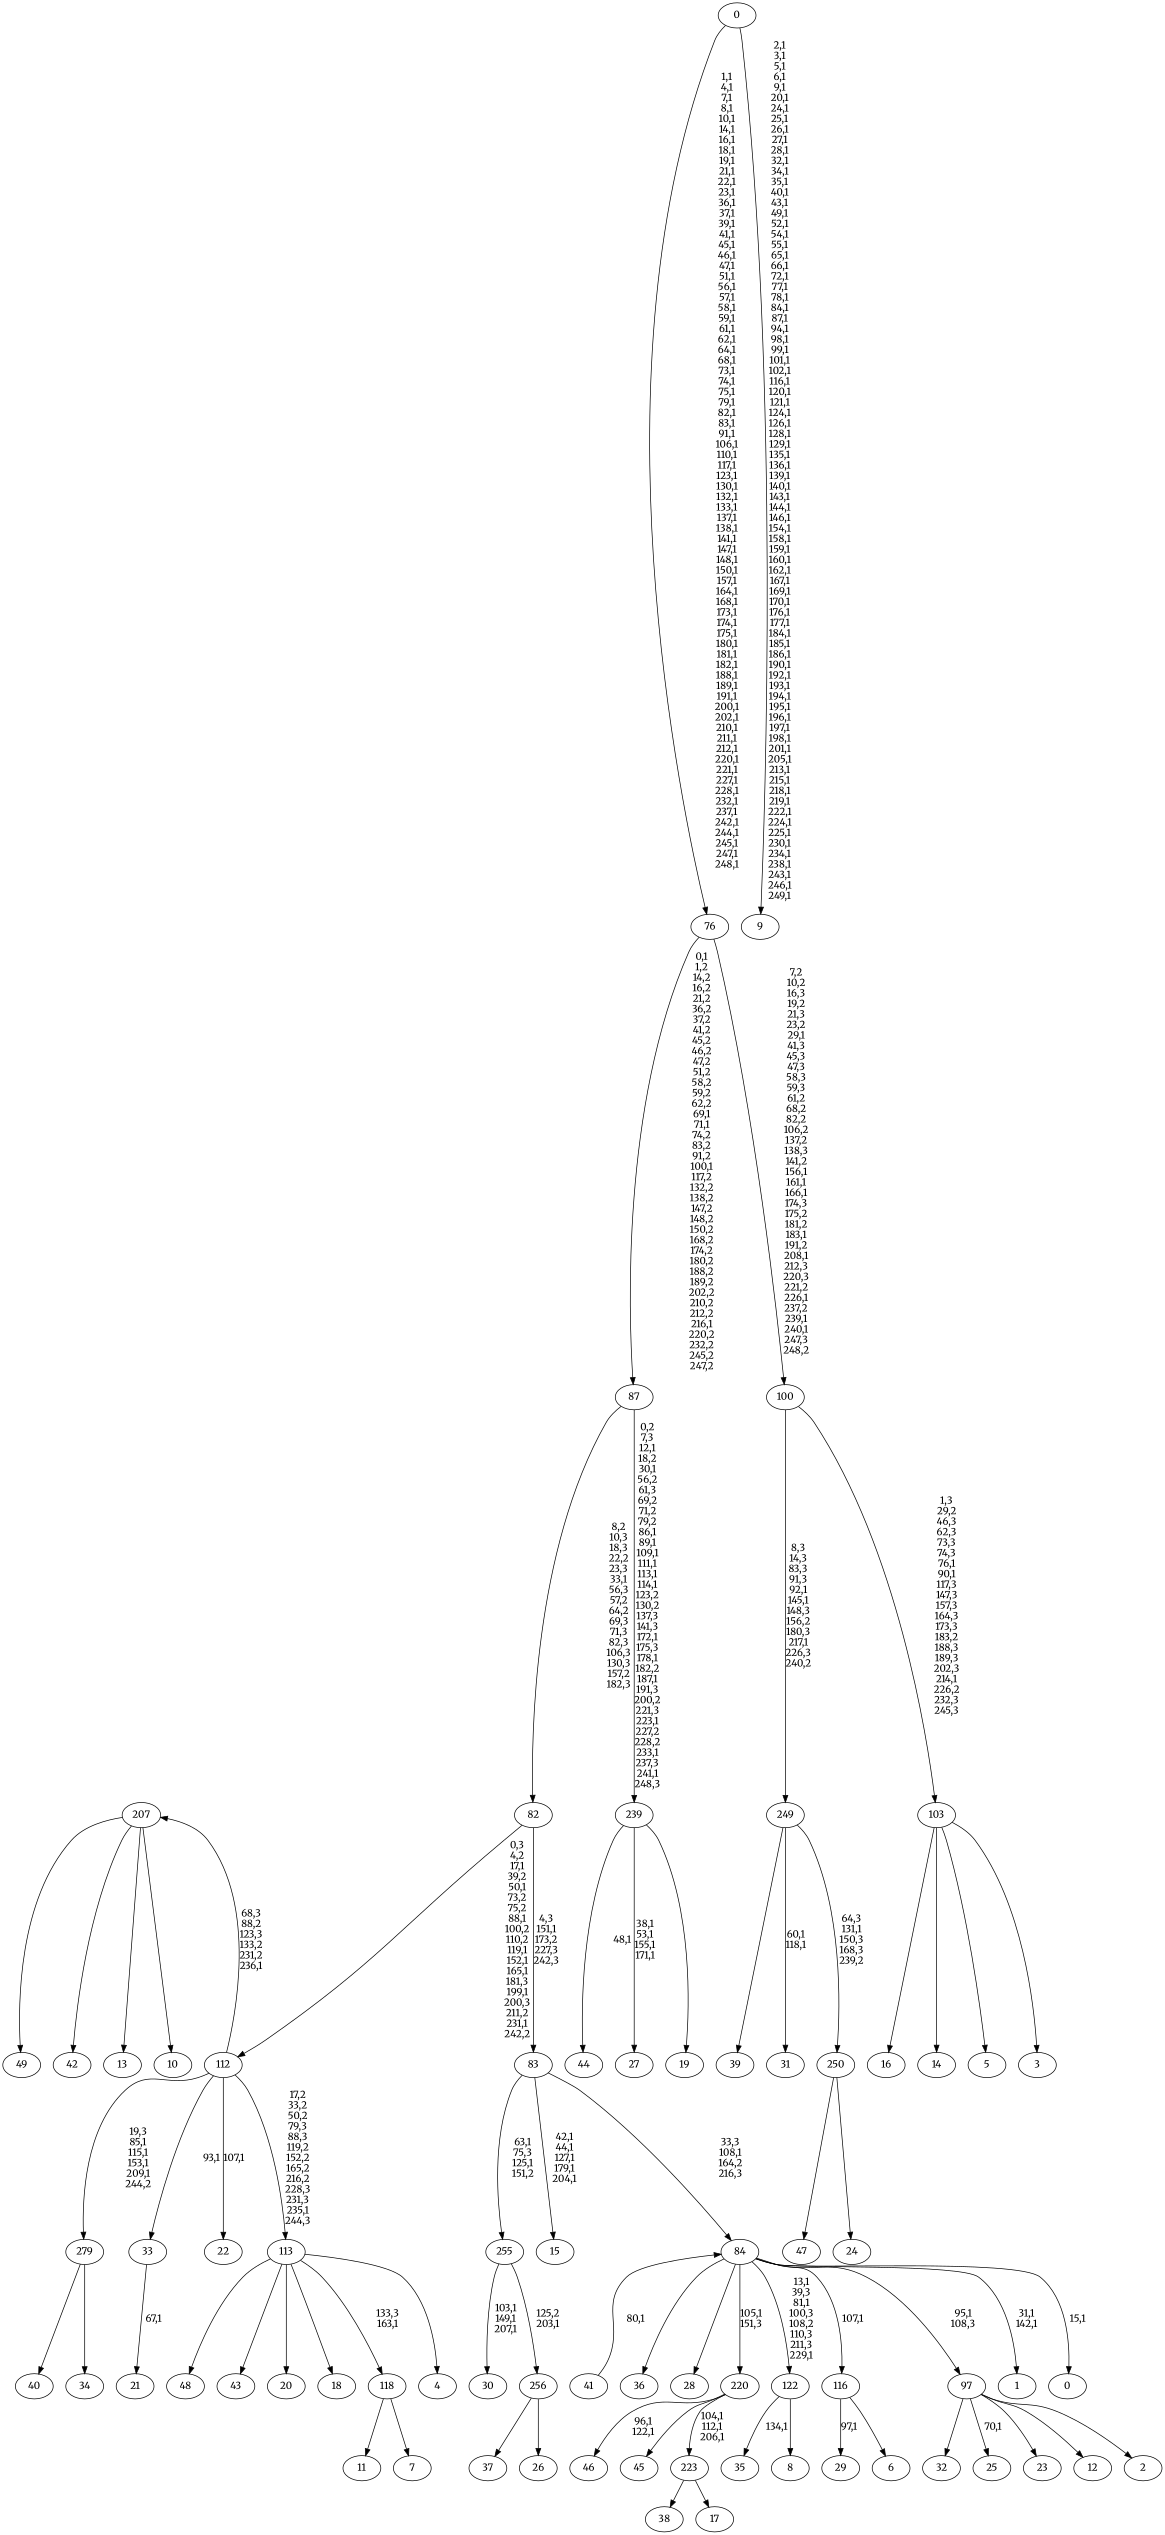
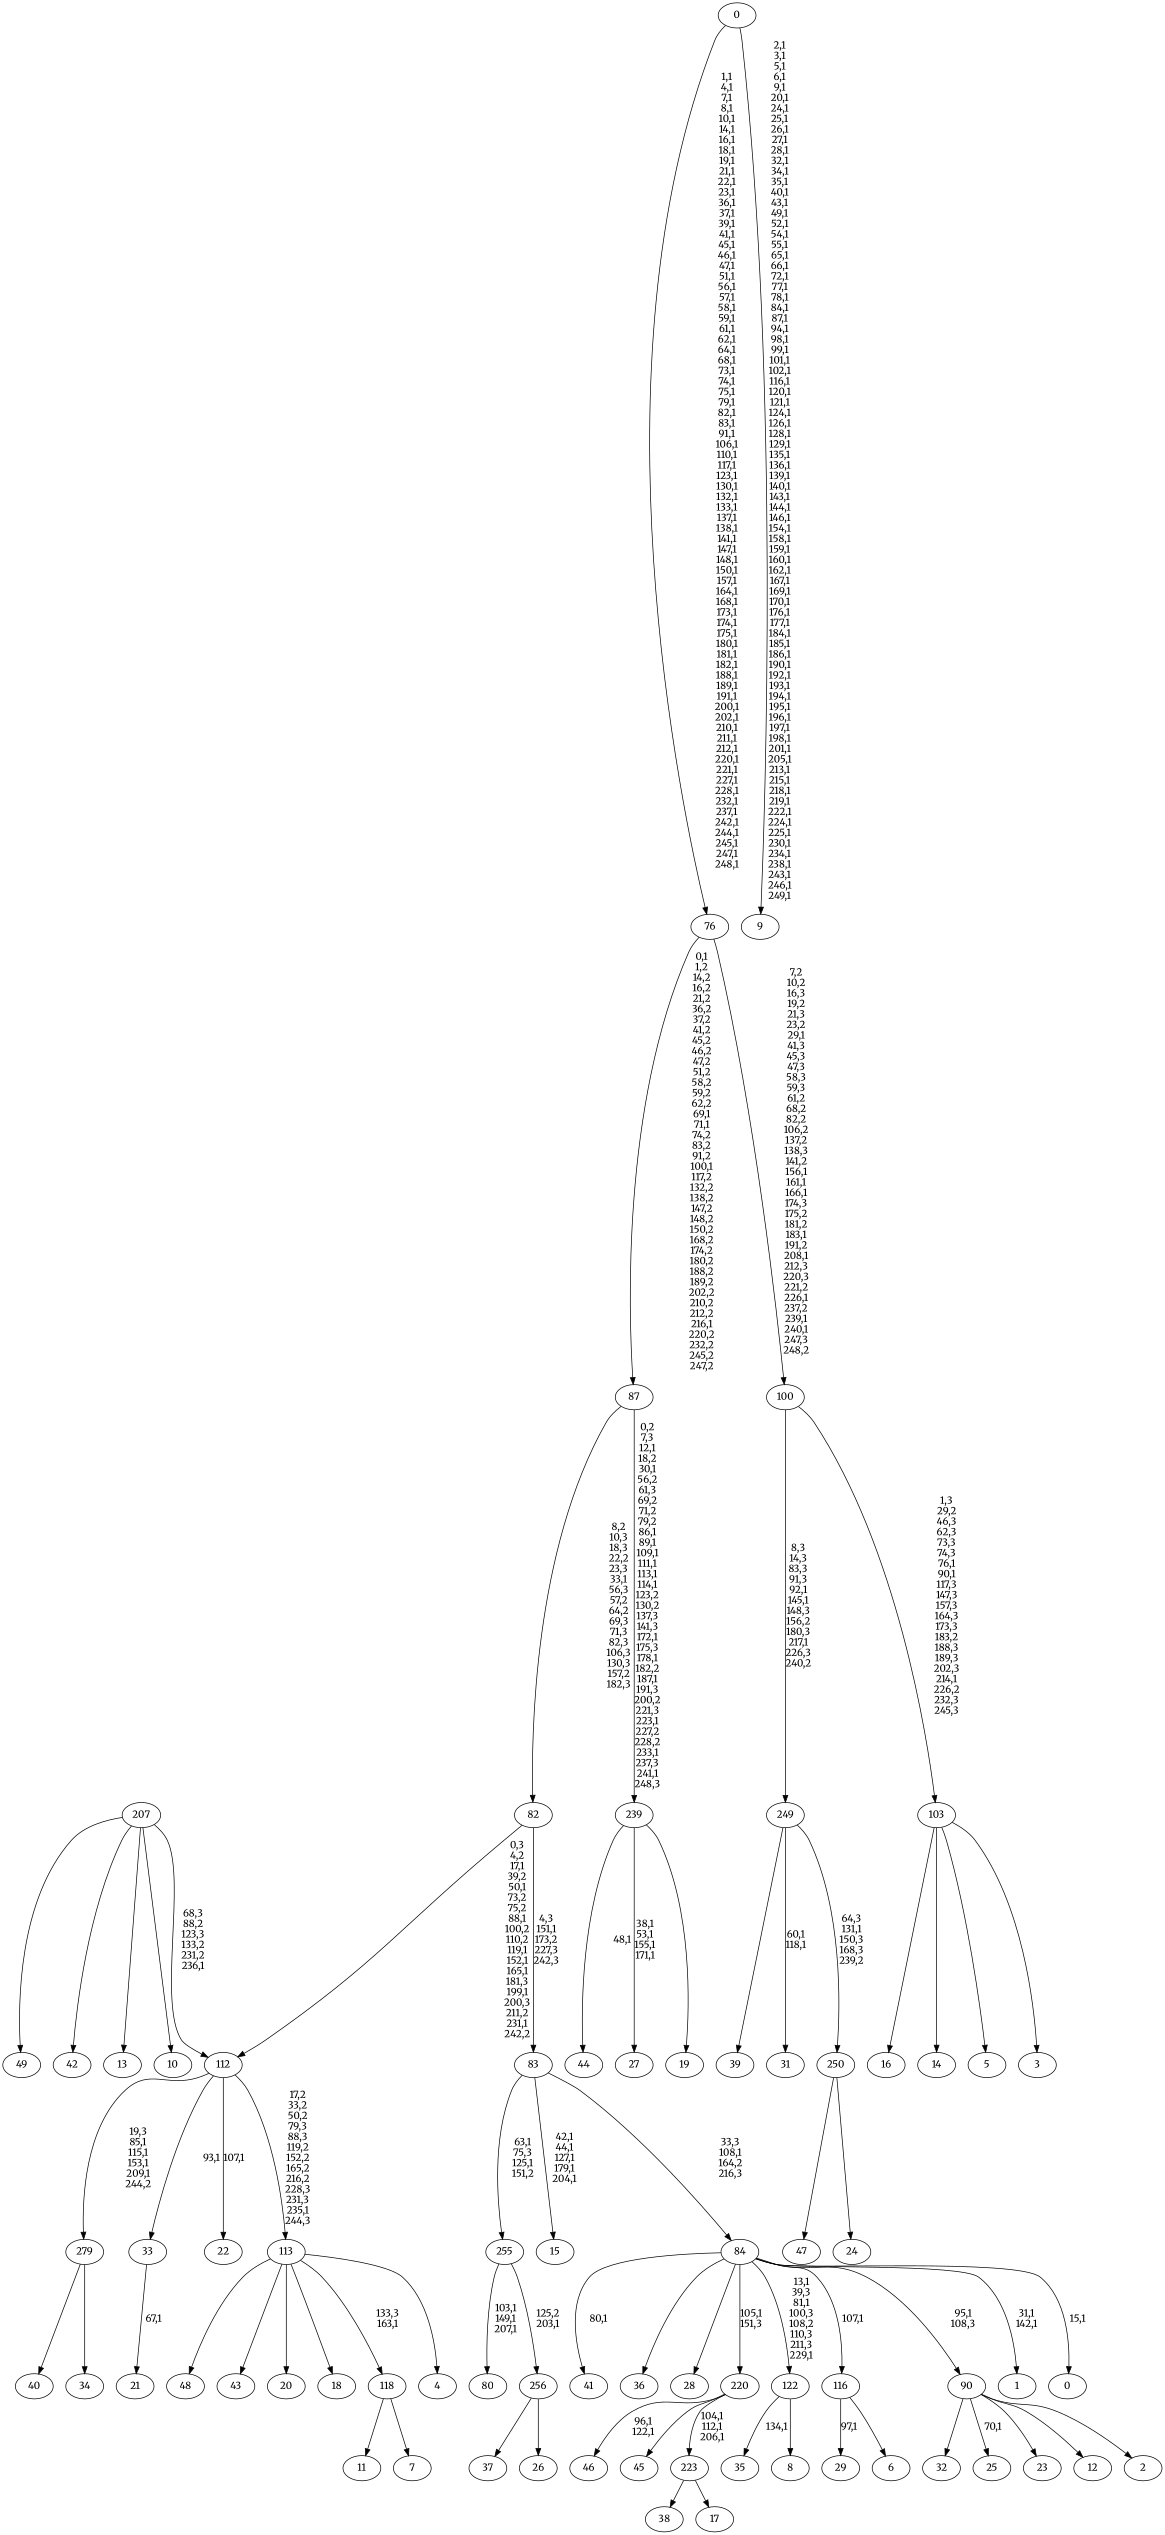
edge "112" -> "207": reversed
edge "41" -> "84": reversed
node "30": label "30" -> "80"
node "97": label "97" -> "90"
